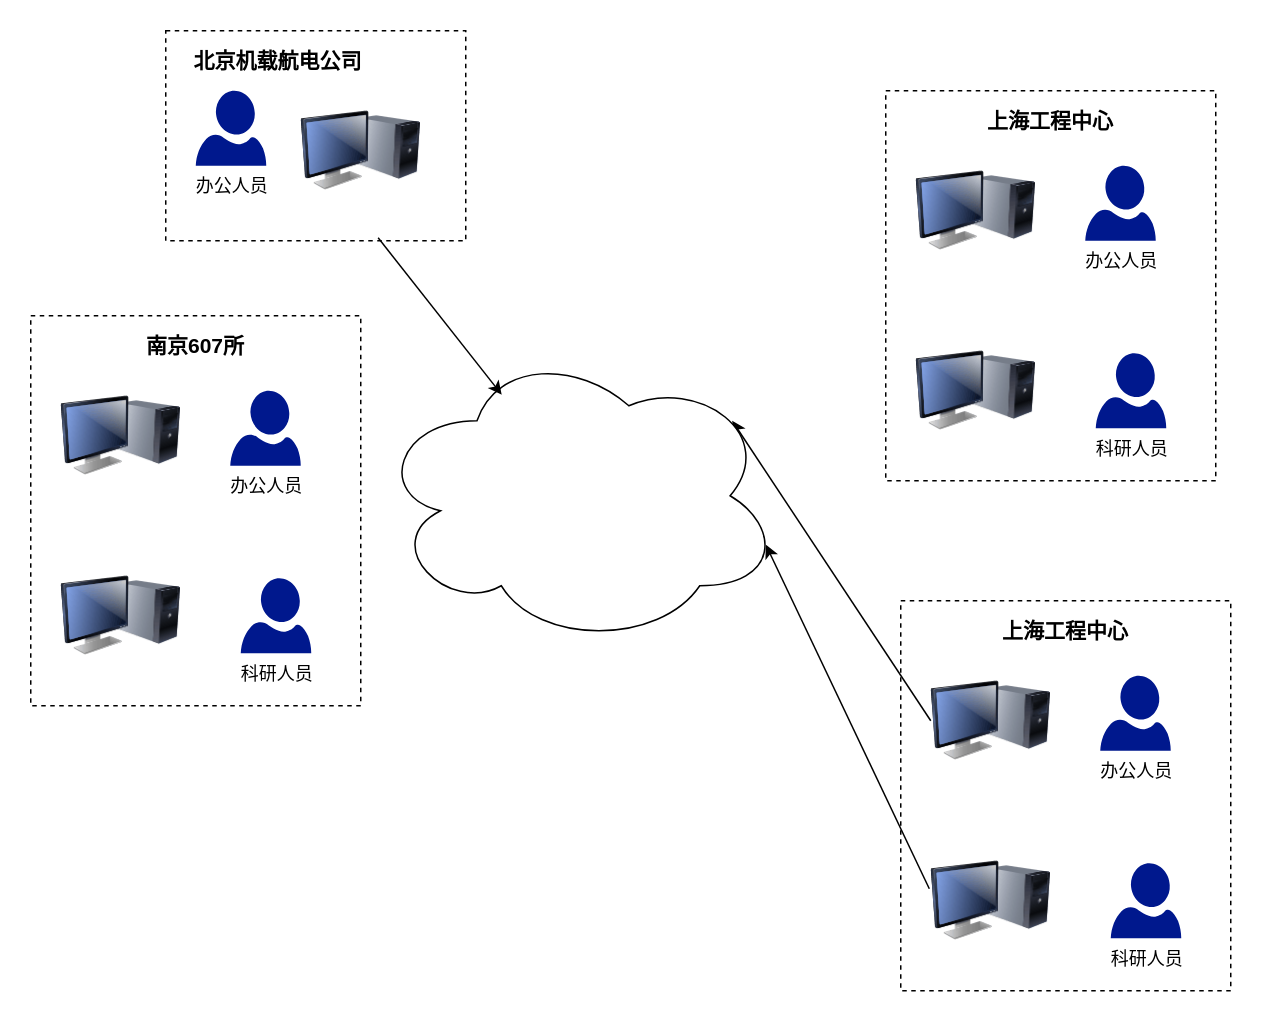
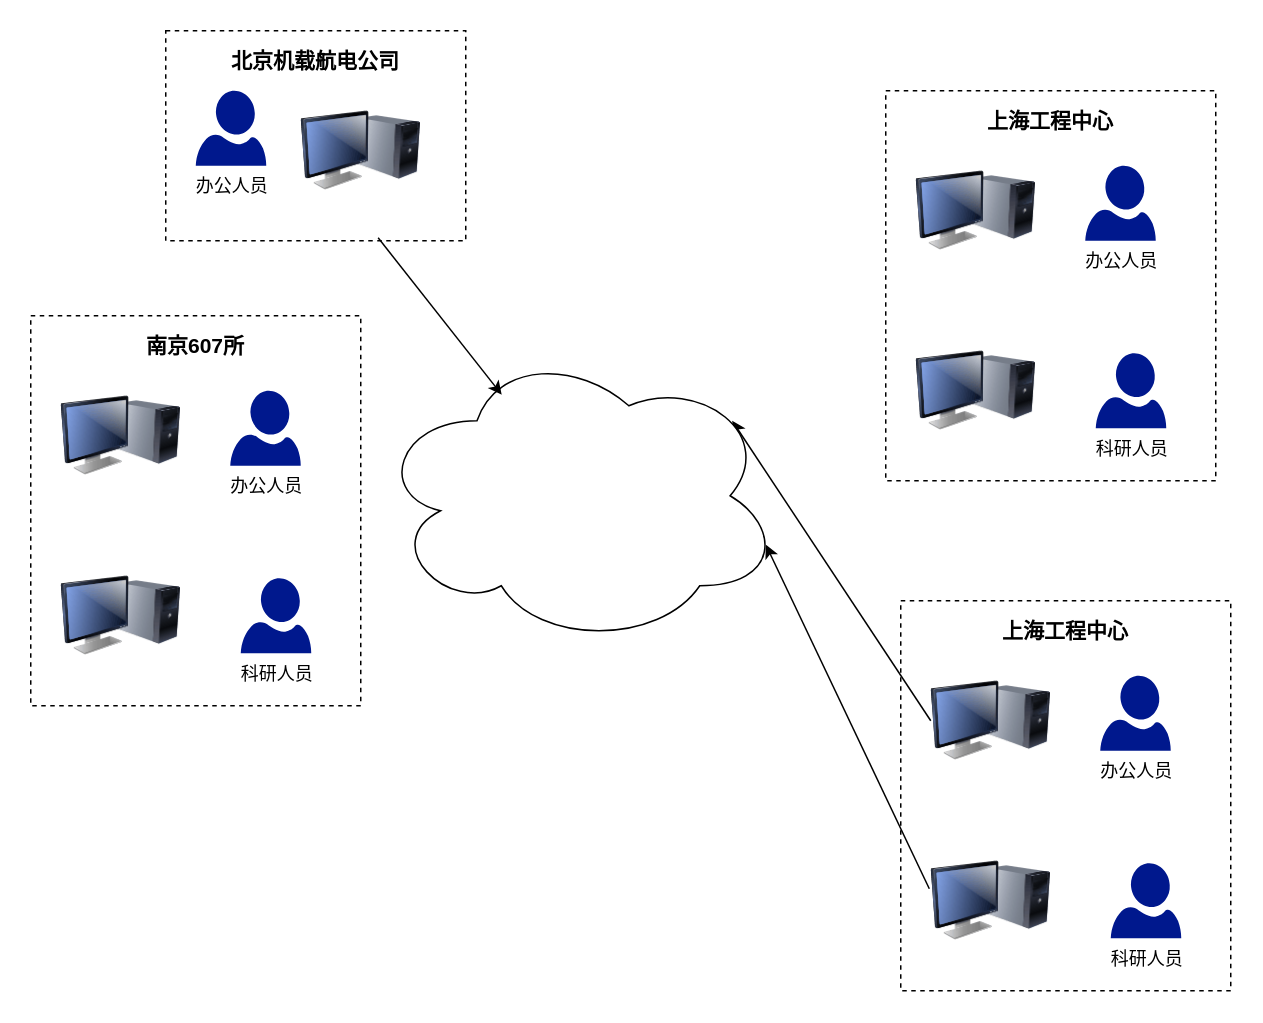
node "北京机载航电公司": moved (278, 61) -> (316, 61)
